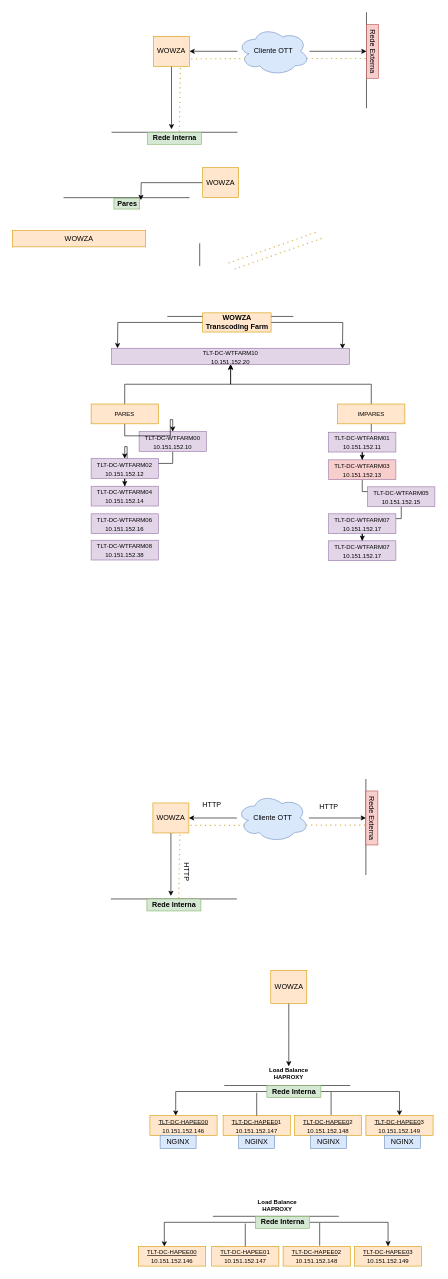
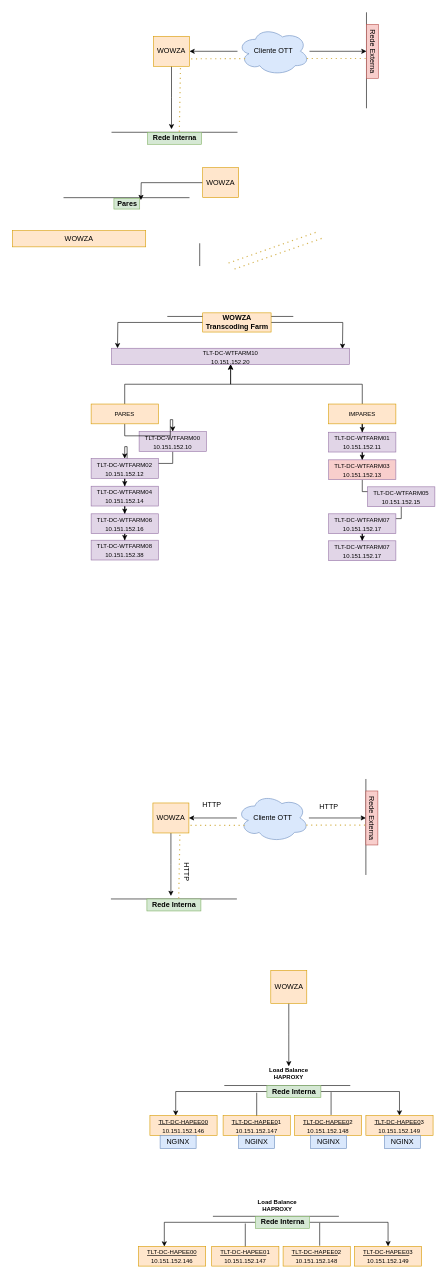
node "IMPARES": moved (371, 414) -> (362, 414)
edge "TLT-DC-WTFARM04 10.151.152.14" -> "TLT-DC-WTFARM06 10.151.152.16": added
edge "TLT-DC-WTFARM06 10.151.152.16" -> "TLT-DC-WTFARM08 10.151.152.38": added
